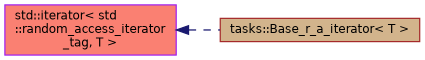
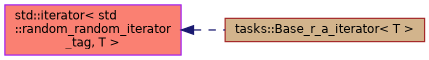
node "std::iterator< std ::random_access_iterator _tag, T >": label "std::iterator< std ::random_access_iterator _tag, T >" -> "std::iterator< std ::random_random_iterator _tag, T >"
